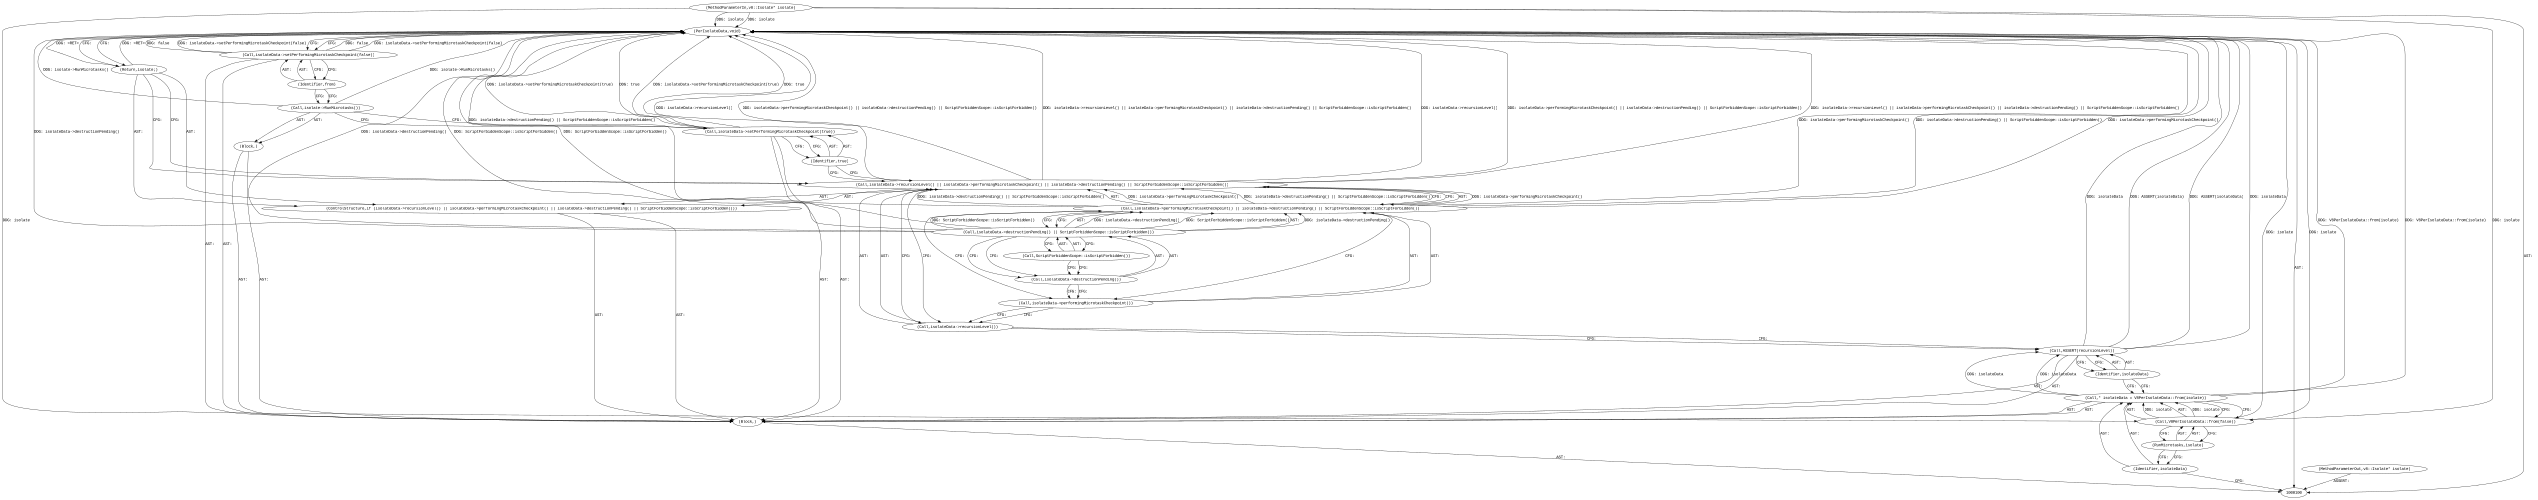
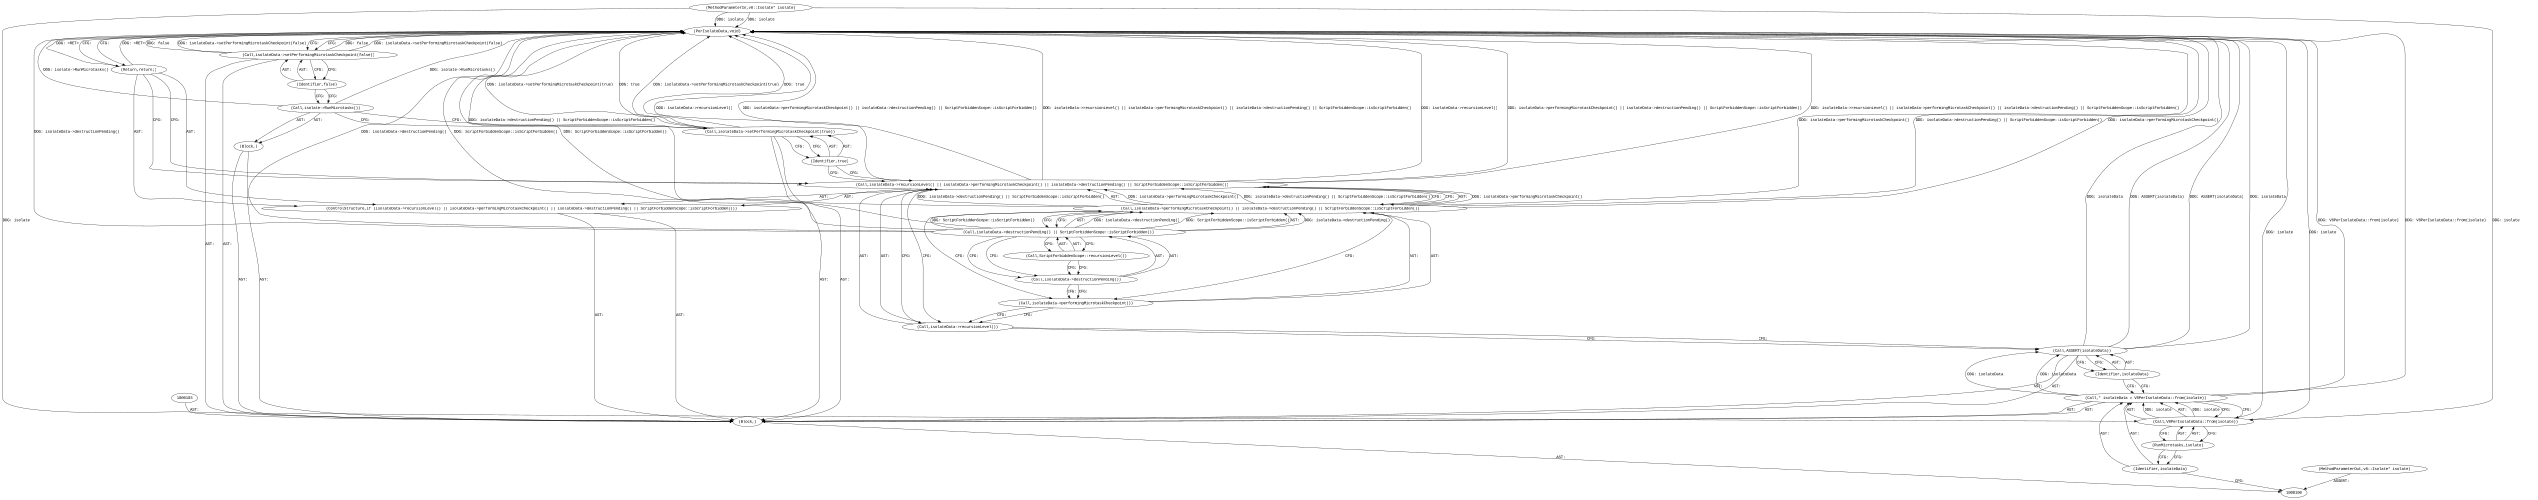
edge "(MethodParameterIn,v8::Isolate* isolate)" -> "1000100": removed, label "AST:"
edge "(PerIsolateData,void)" -> "1000100": removed, label "AST:"
node "(Return,isolate;)": label "(Return,isolate;)" -> "(Return,return;)"
node "(Identifier,from)": label "(Identifier,from)" -> "(Identifier,false)"
node "(Call,ScriptForbiddenScope::isScriptForbidden())": label "(Call,ScriptForbiddenScope::isScriptForbidden())" -> "(Call,ScriptForbiddenScope::recursionLevel())"
node "(Call,ASSERT(recursionLevel))": label "(Call,ASSERT(recursionLevel))" -> "(Call,ASSERT(isolateData))"
node "1000103": added
node "(Call,V8PerIsolateData::from(false))": label "(Call,V8PerIsolateData::from(false))" -> "(Call,V8PerIsolateData::from(isolate))"
